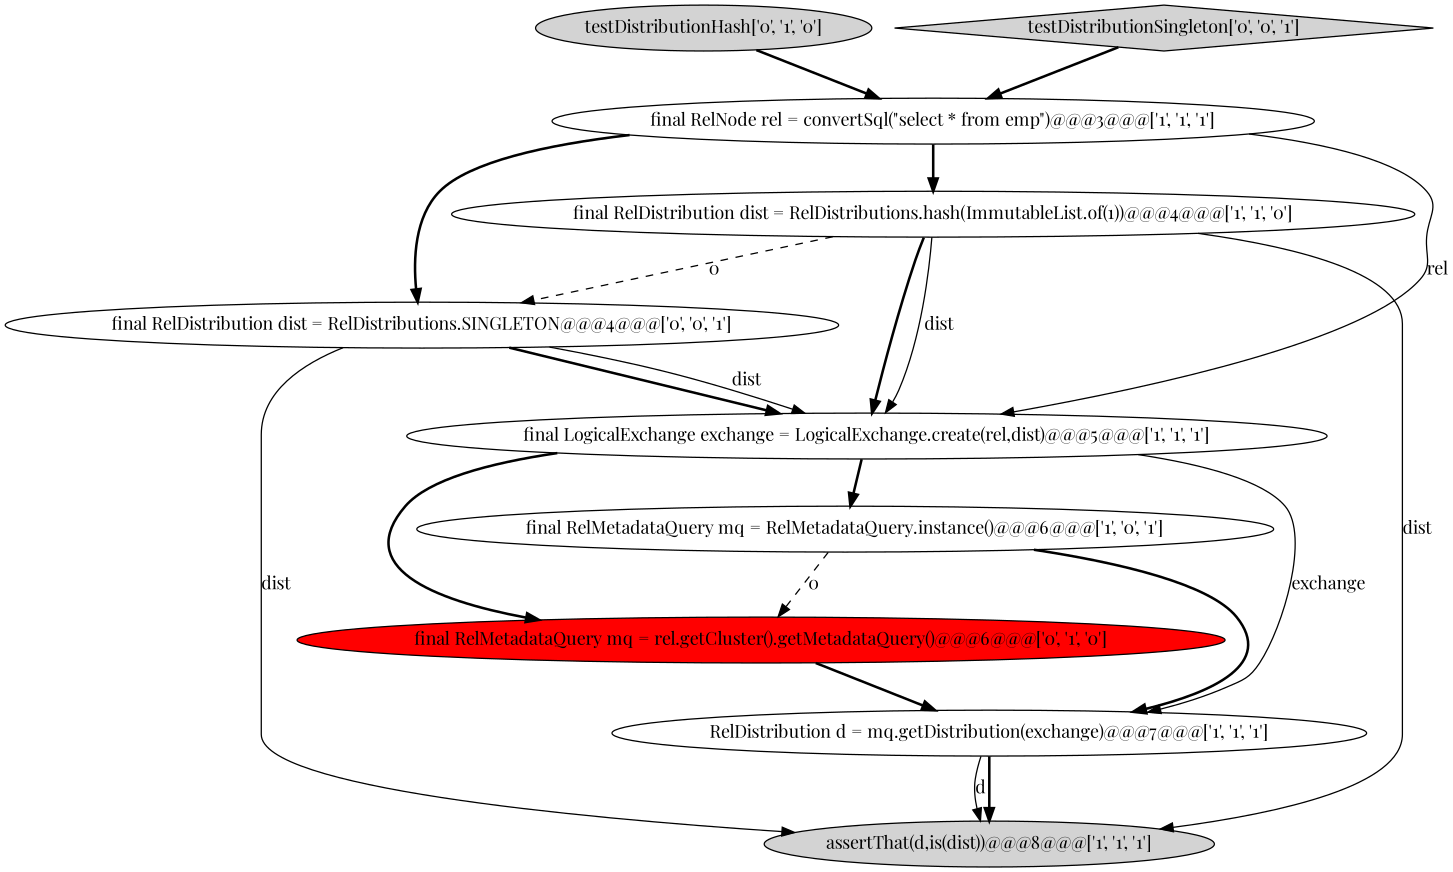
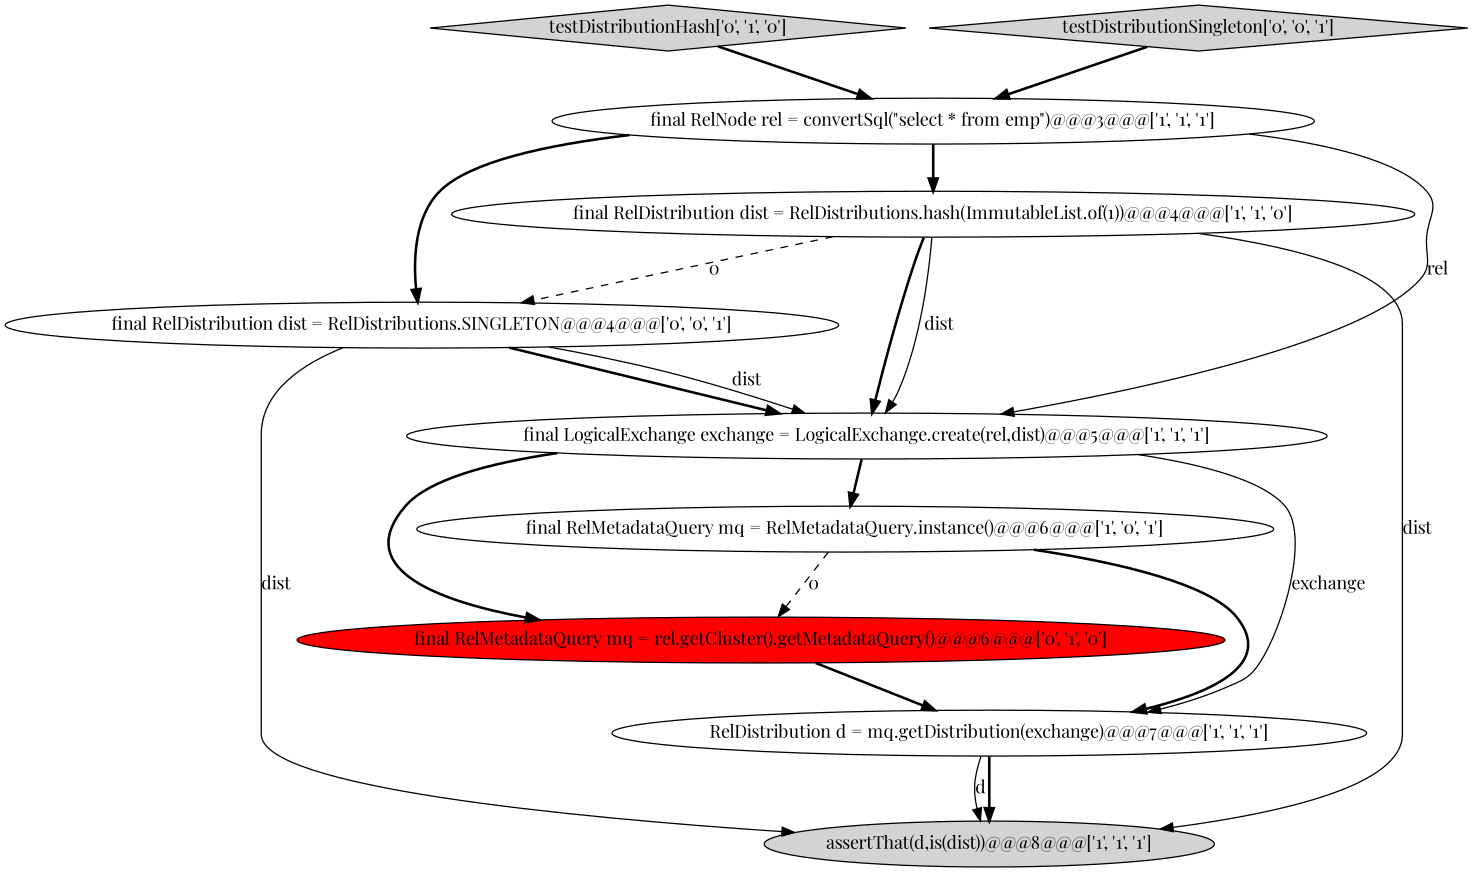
node "testDistributionHash['0', '1', '0']": shape ellipse -> diamond
